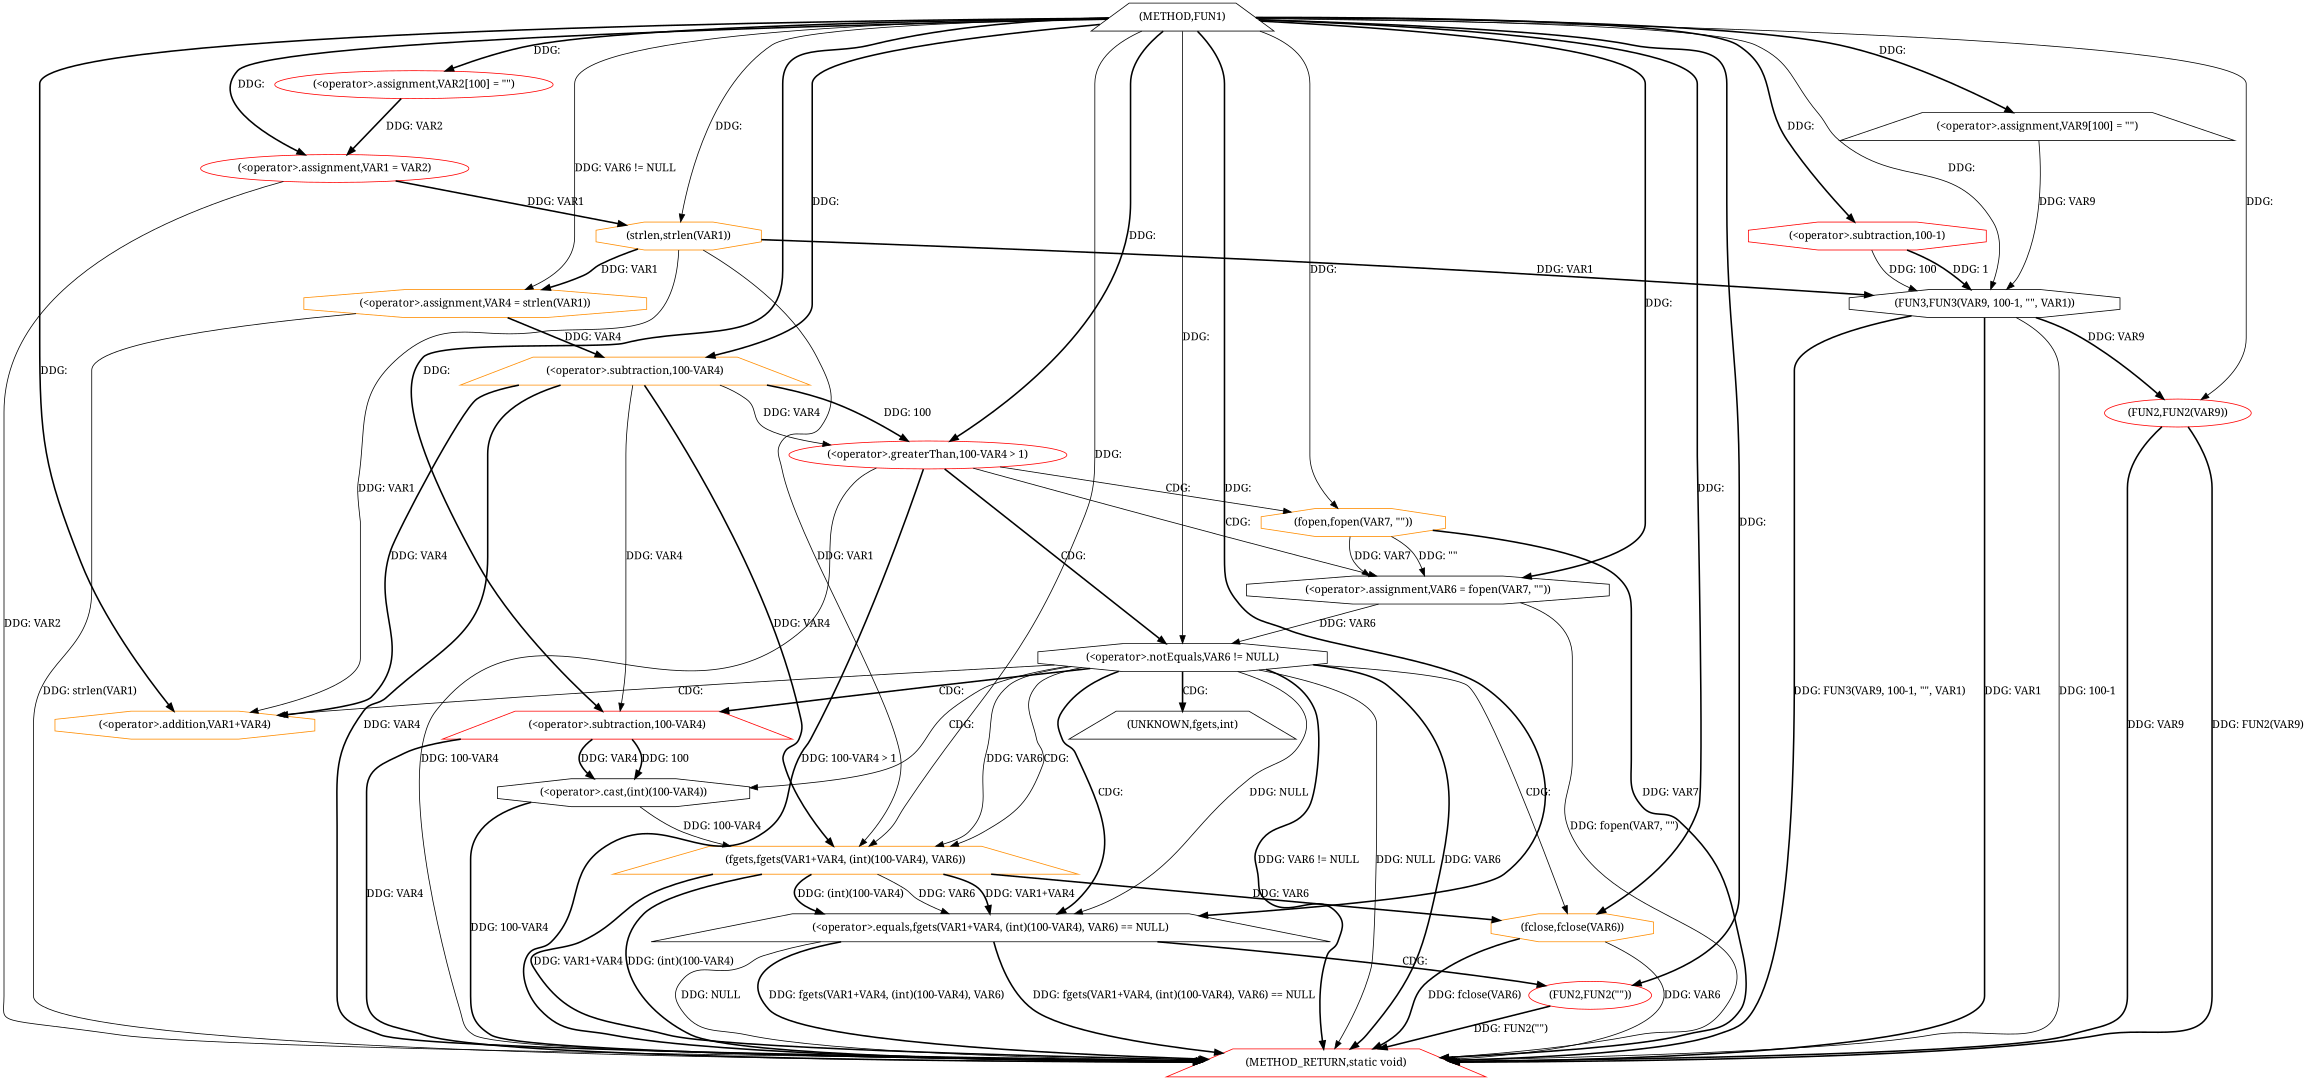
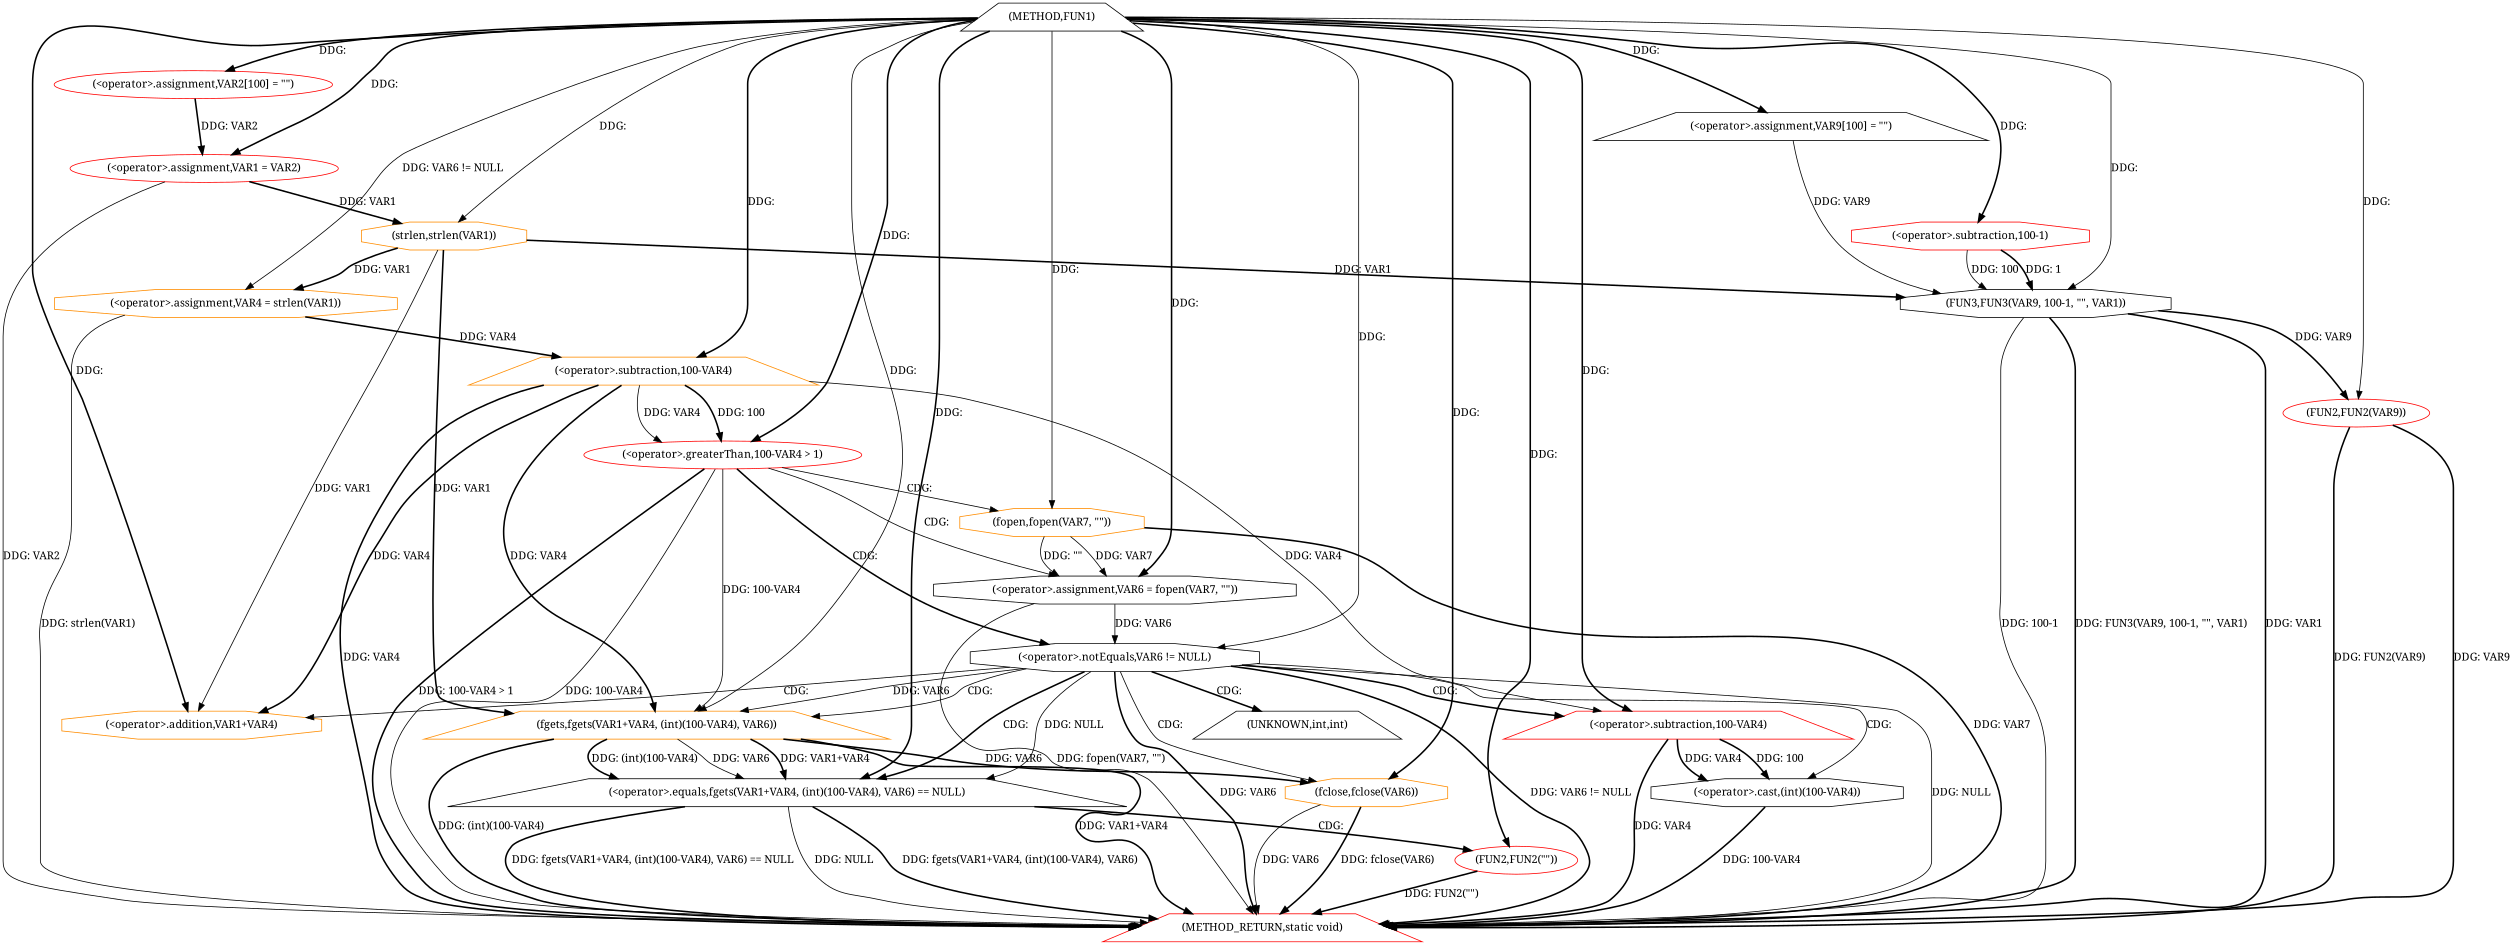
edge "(strlen,strlen(VAR1))" -> "(fgets,fgets(VAR1+VAR4, (int)(100-VAR4), VAR6))": style solid -> bold
node "(UNKNOWN,fgets,int)": label "(UNKNOWN,fgets,int)" -> "(UNKNOWN,int,int)"
edge "(<operator>.cast,(int)(100-VAR4))" -> "(fgets,fgets(VAR1+VAR4, (int)(100-VAR4), VAR6))": now "(<operator>.greaterThan,100-VAR4 > 1)" -> "(fgets,fgets(VAR1+VAR4, (int)(100-VAR4), VAR6))"
